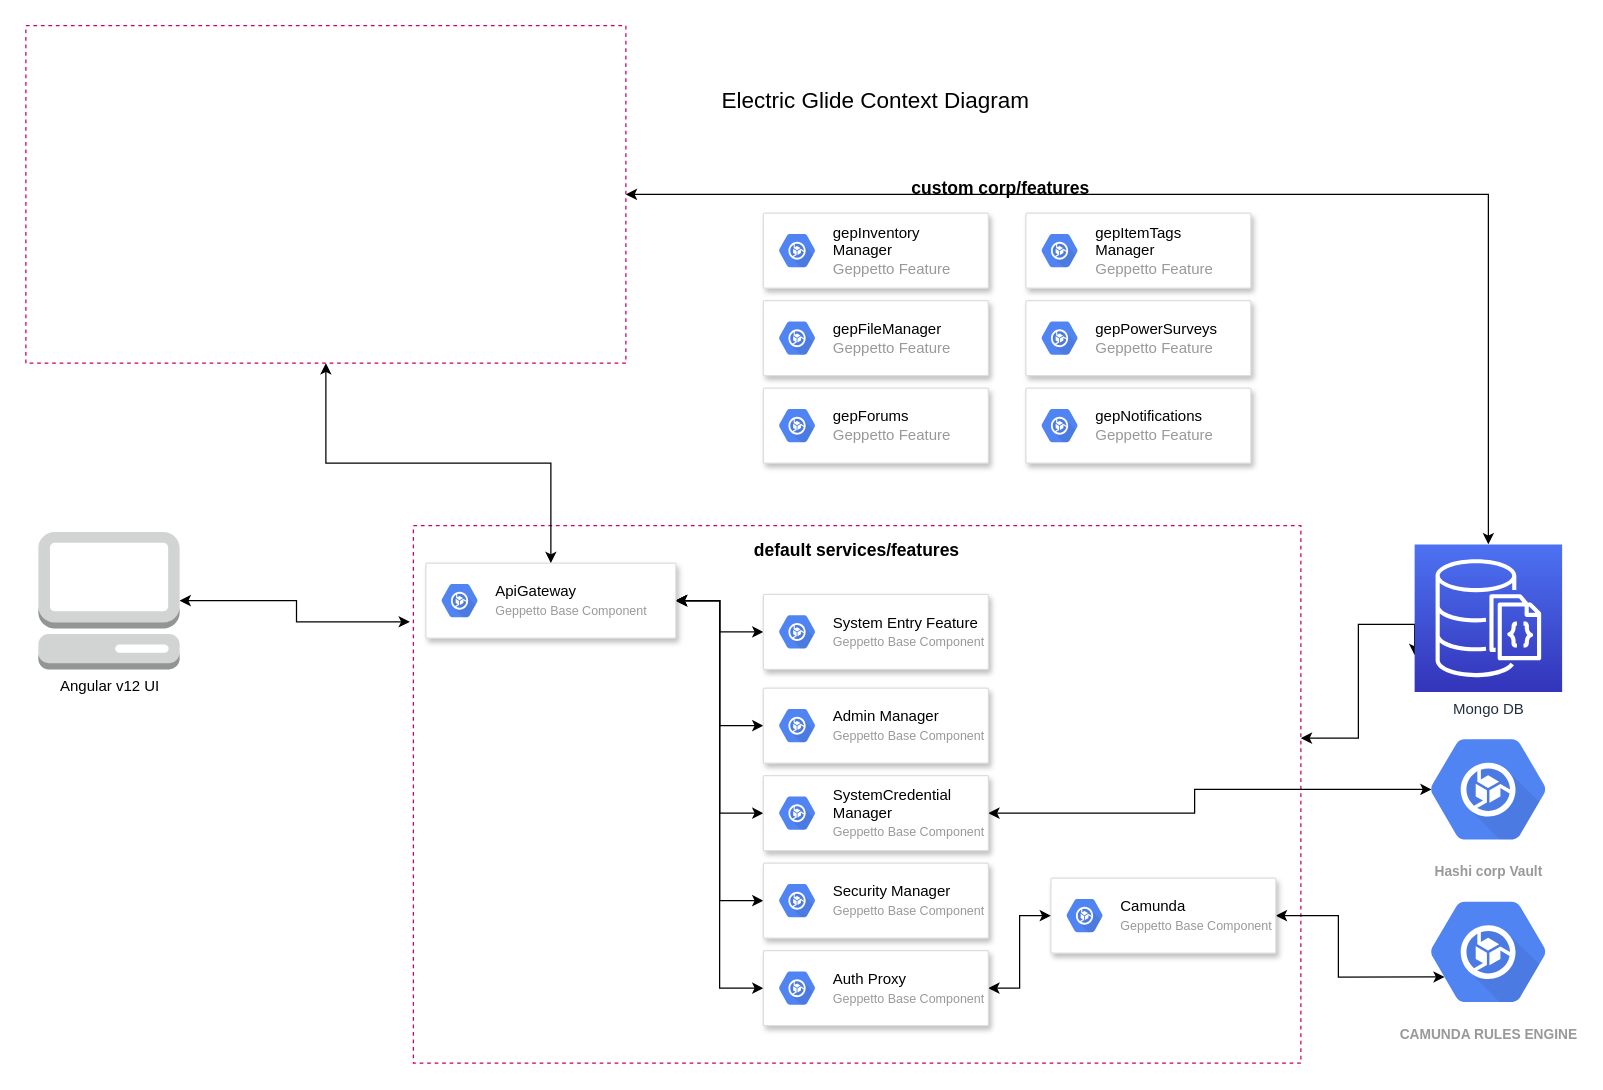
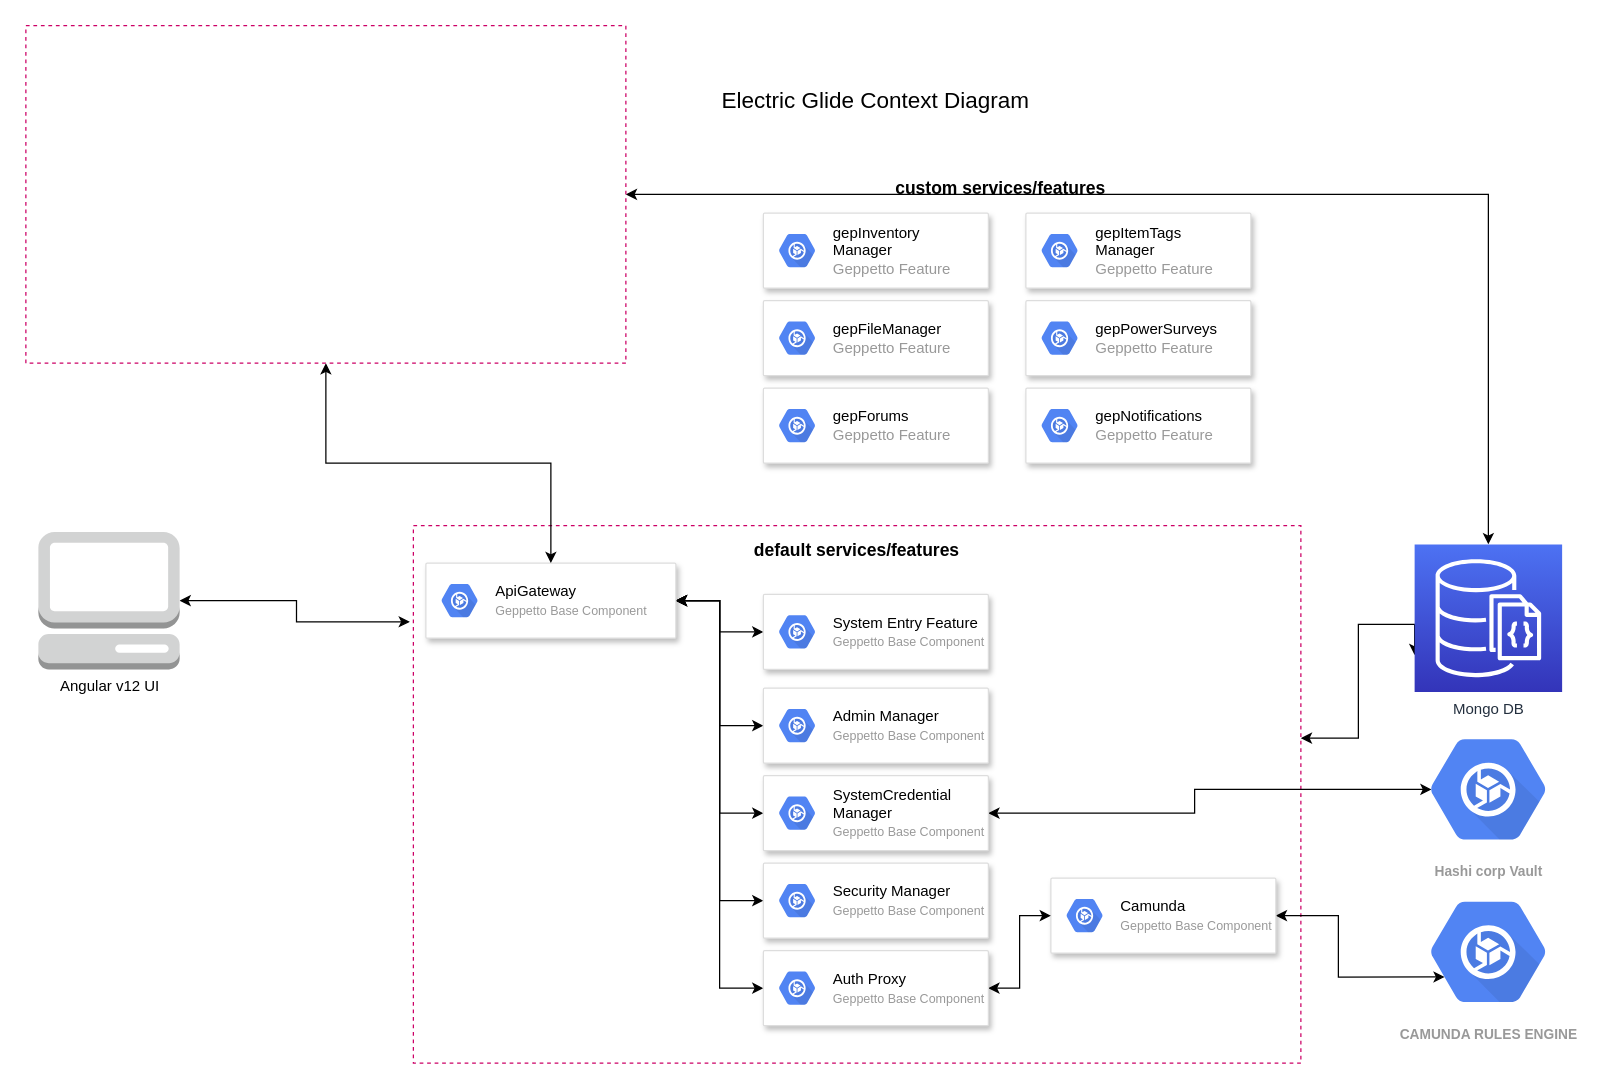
node "custom corp/features": label "custom corp/features" -> "custom services/features"
